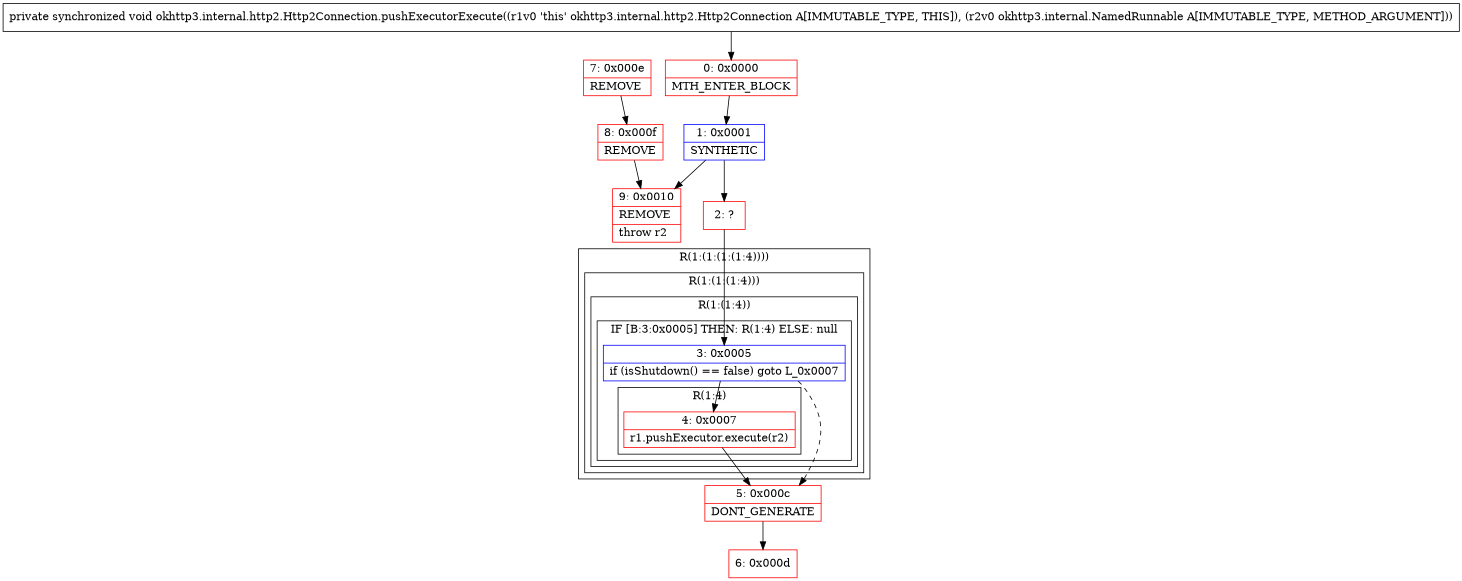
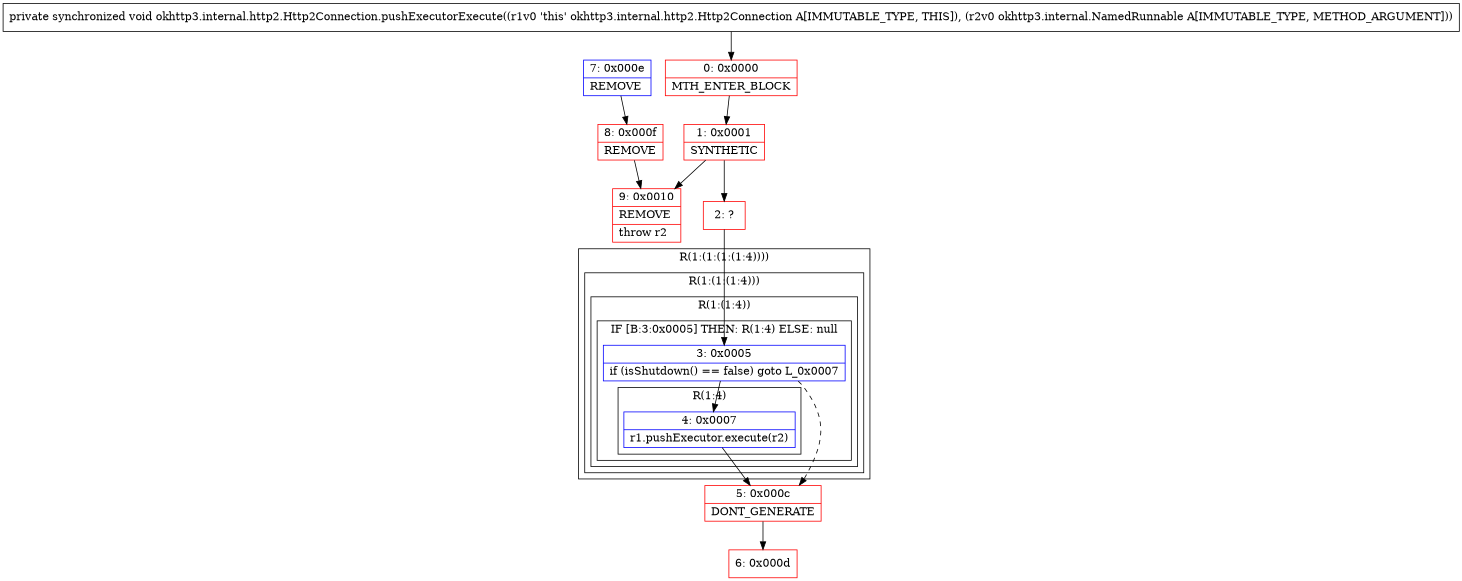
node "7: 0x000e": color red -> blue
node "1: 0x0001": color blue -> red
node "4: 0x0007": color red -> blue
